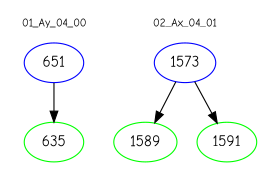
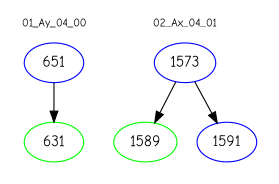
node "635": label "635" -> "631"
node "1591": color green -> blue
